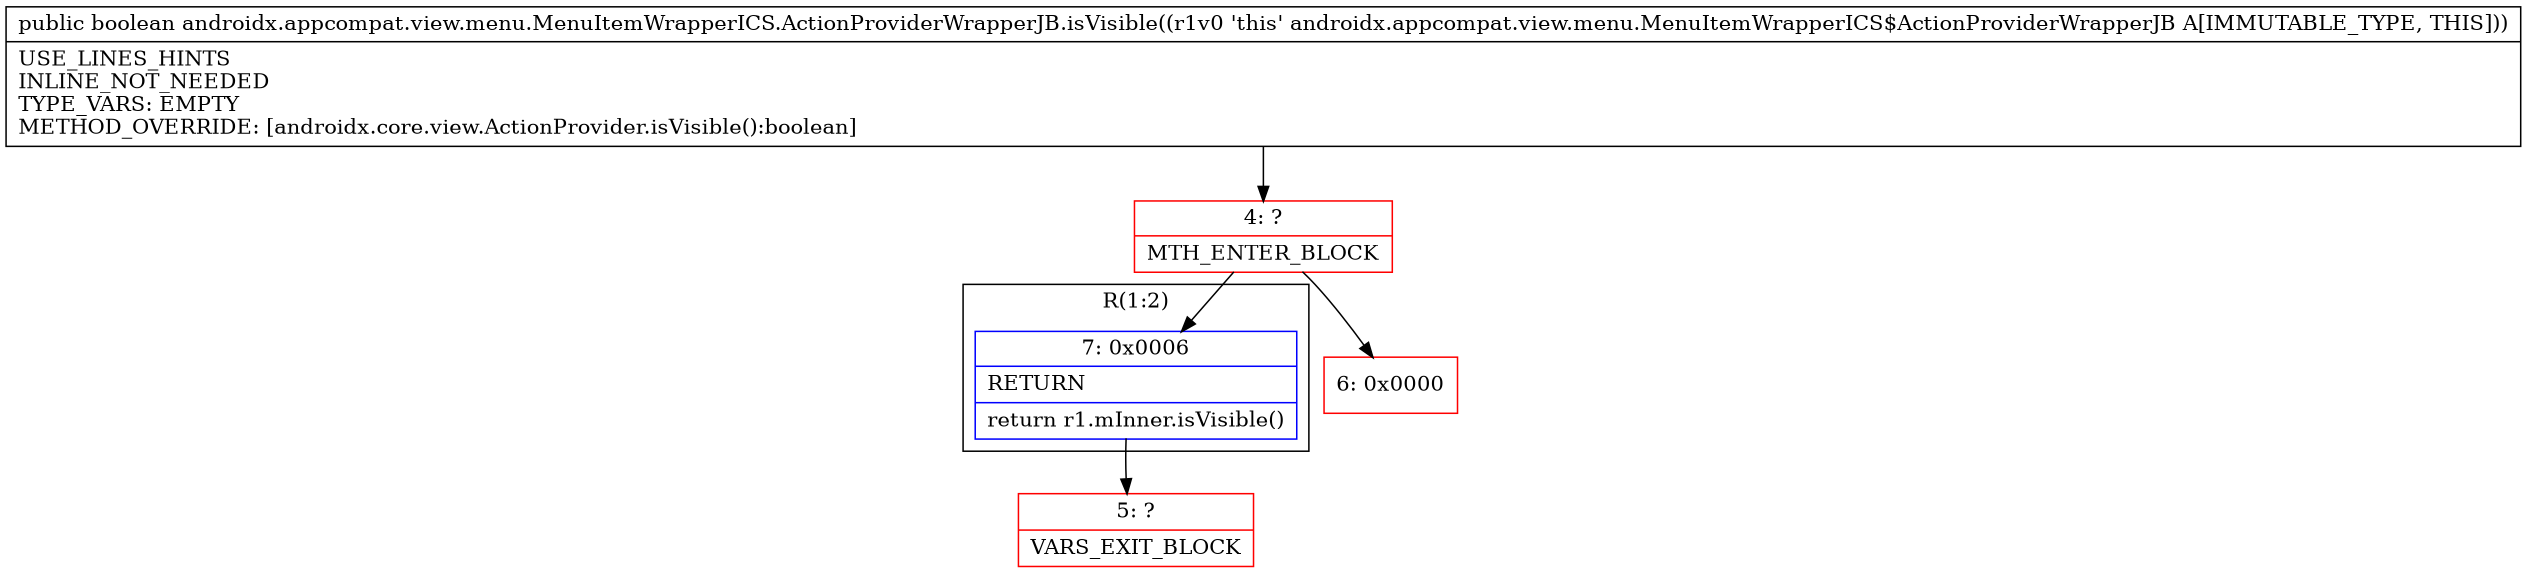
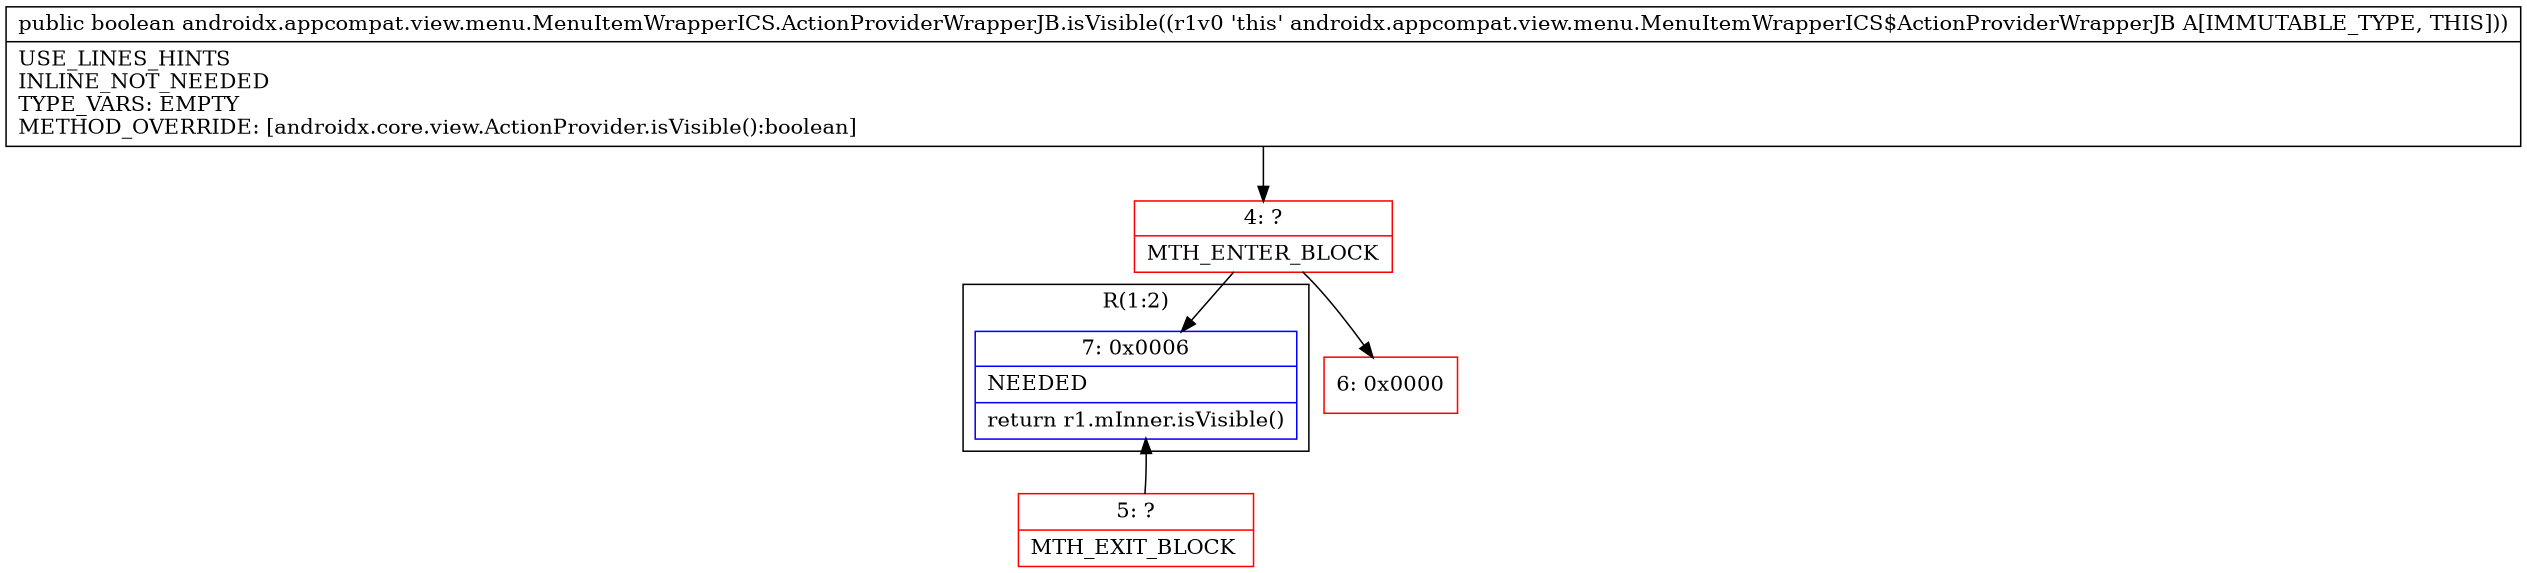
node "7: 0x0006": text "RETURN" -> "NEEDED"
edge "7: 0x0006" -> "5: ?": reversed
node "5: ?": text "VARS_EXIT_BLOCK" -> "MTH_EXIT_BLOCK"
